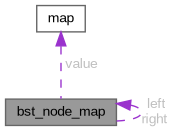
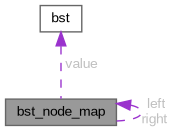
node "map": label "map" -> "bst"
